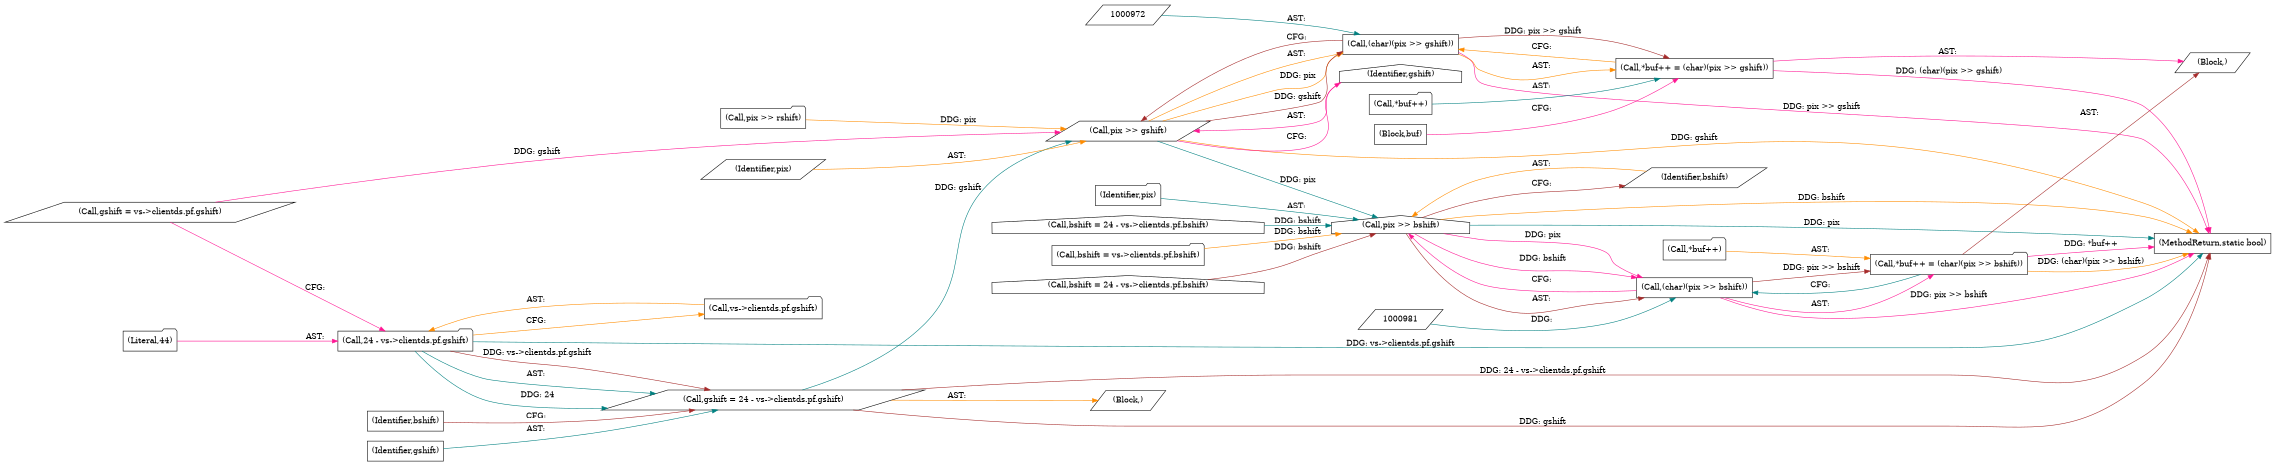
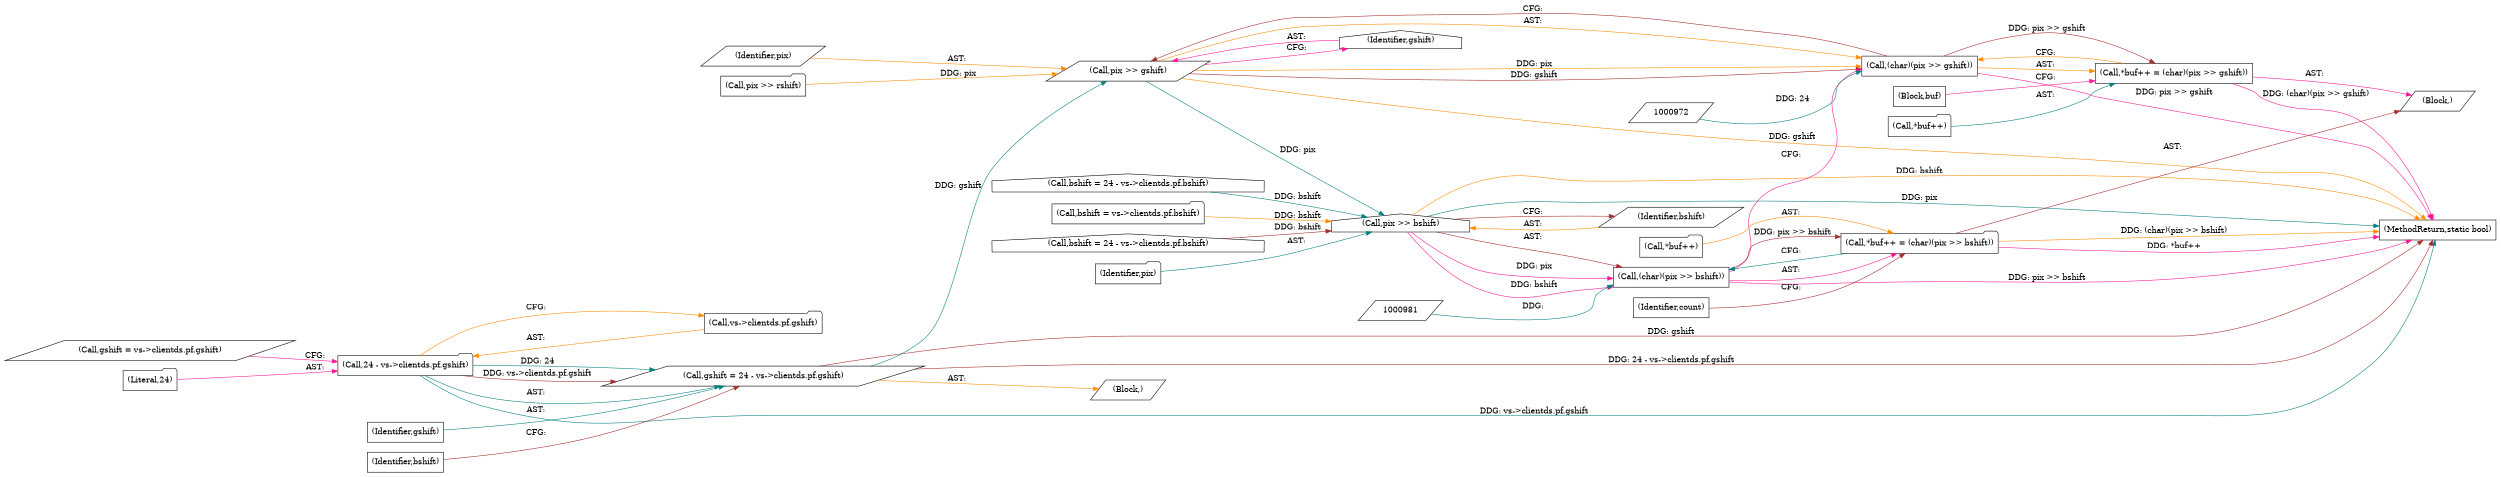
edge "1000972" -> "(Call,(char)(pix >> gshift))": label "AST: " -> "DDG: 24"
edge "(Call,gshift = vs->clientds.pf.gshift)" -> "(Call,pix >> gshift)": removed, label "DDG: gshift"
edge "(Call,(char)(pix >> bshift))" -> "(Call,pix >> bshift)": now "(Call,(char)(pix >> bshift))" -> "(Call,(char)(pix >> gshift))"
node "(Identifier,count)": added
node "(Literal,44)": label "(Literal,44)" -> "(Literal,24)"
